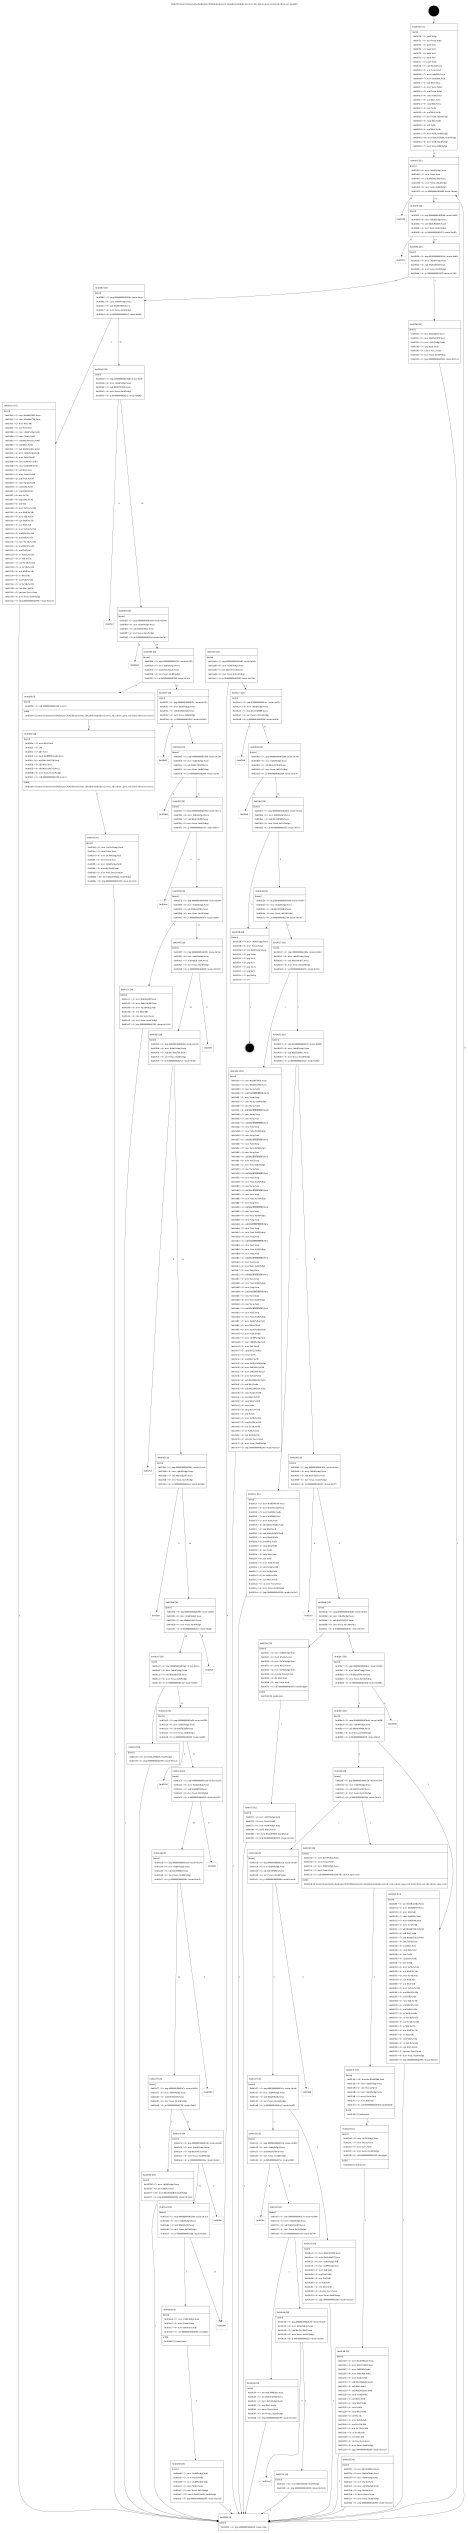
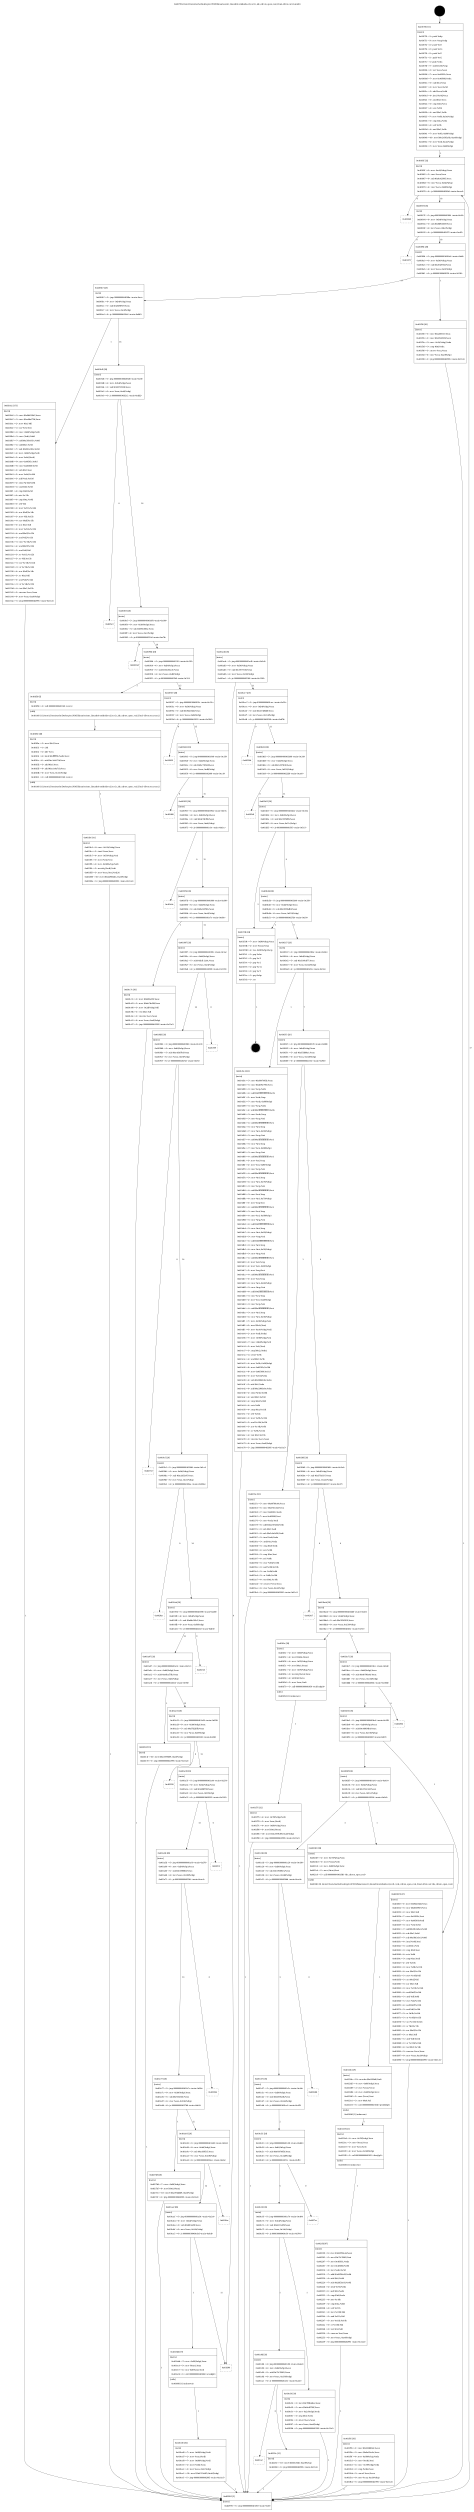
node "0x401ce9 [53]": removed
